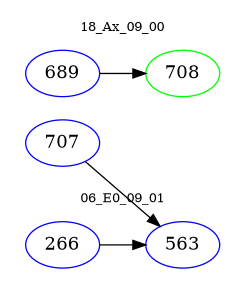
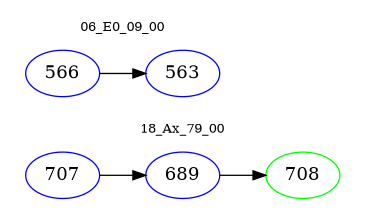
cluster "18_Ax_09_00": label "18_Ax_09_00" -> "18_Ax_79_00"
edge "707" -> "563": now "707" -> "689"
cluster "06_E0_09_01": label "06_E0_09_01" -> "06_E0_09_00"
node "266": label "266" -> "566"
